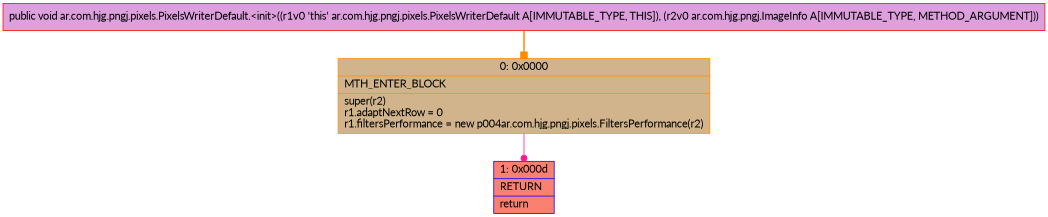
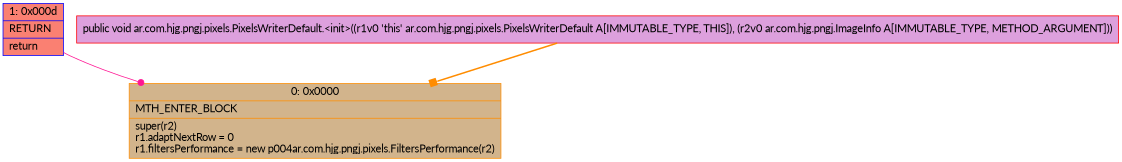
edge "0: 0x0000" -> "1: 0x000d": reversed
